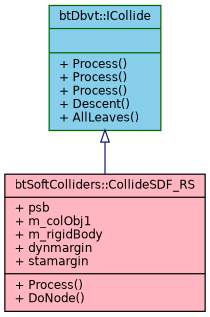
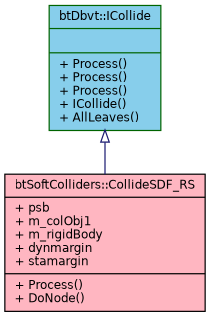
node "btDbvt::ICollide": text "+ Descent()" -> "+ ICollide()"
